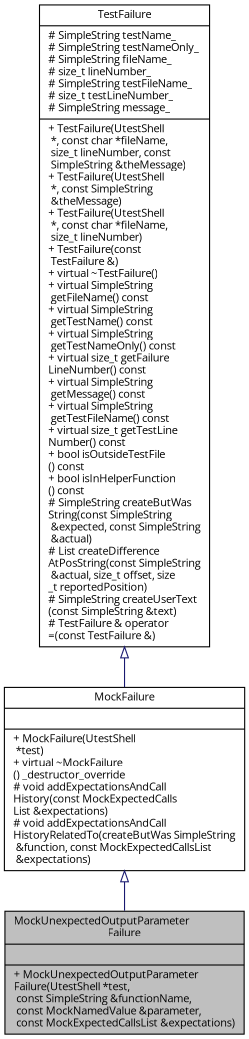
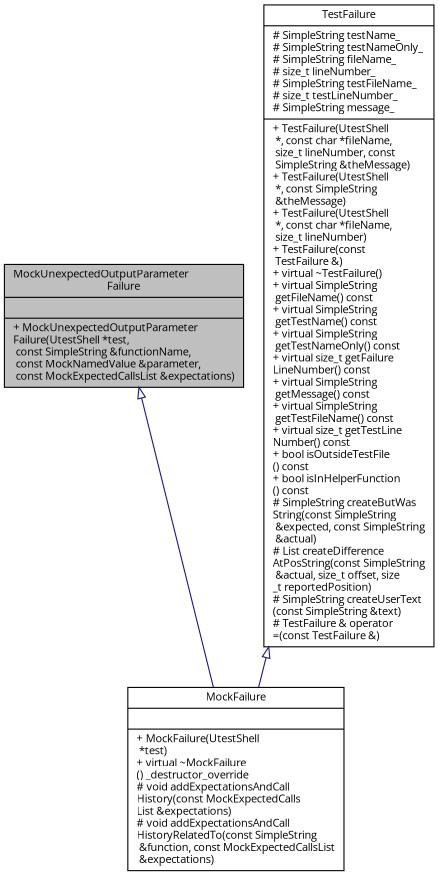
node "MockFailure": text "HistoryRelatedTo(createButWas SimpleString" -> "HistoryRelatedTo(const SimpleString"
edge "MockUnexpectedOutputParameter" -> "MockFailure": reversed
